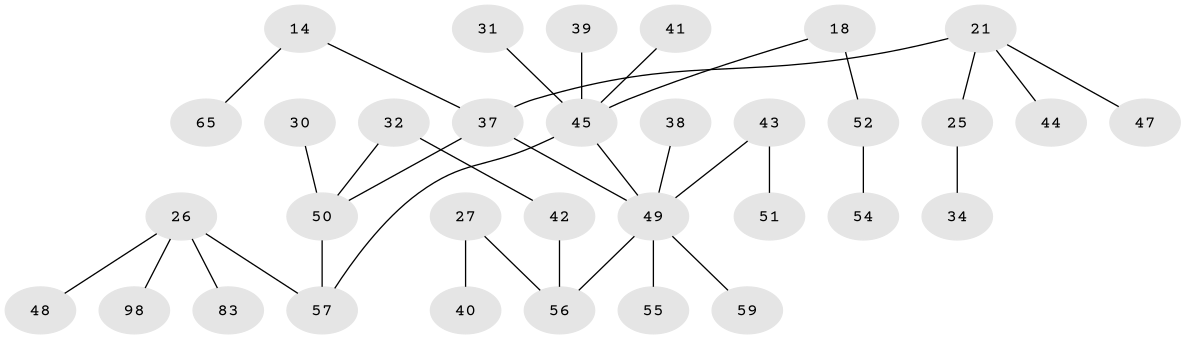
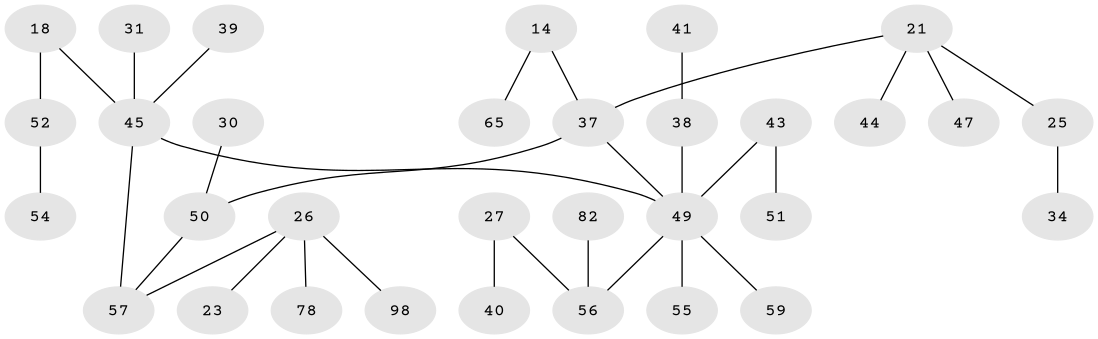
edge "41" -- "45": now "41" -- "38"
node "32": removed
node "42": label "42" -> "82"
node "48": label "48" -> "78"
node "83": label "83" -> "23"
